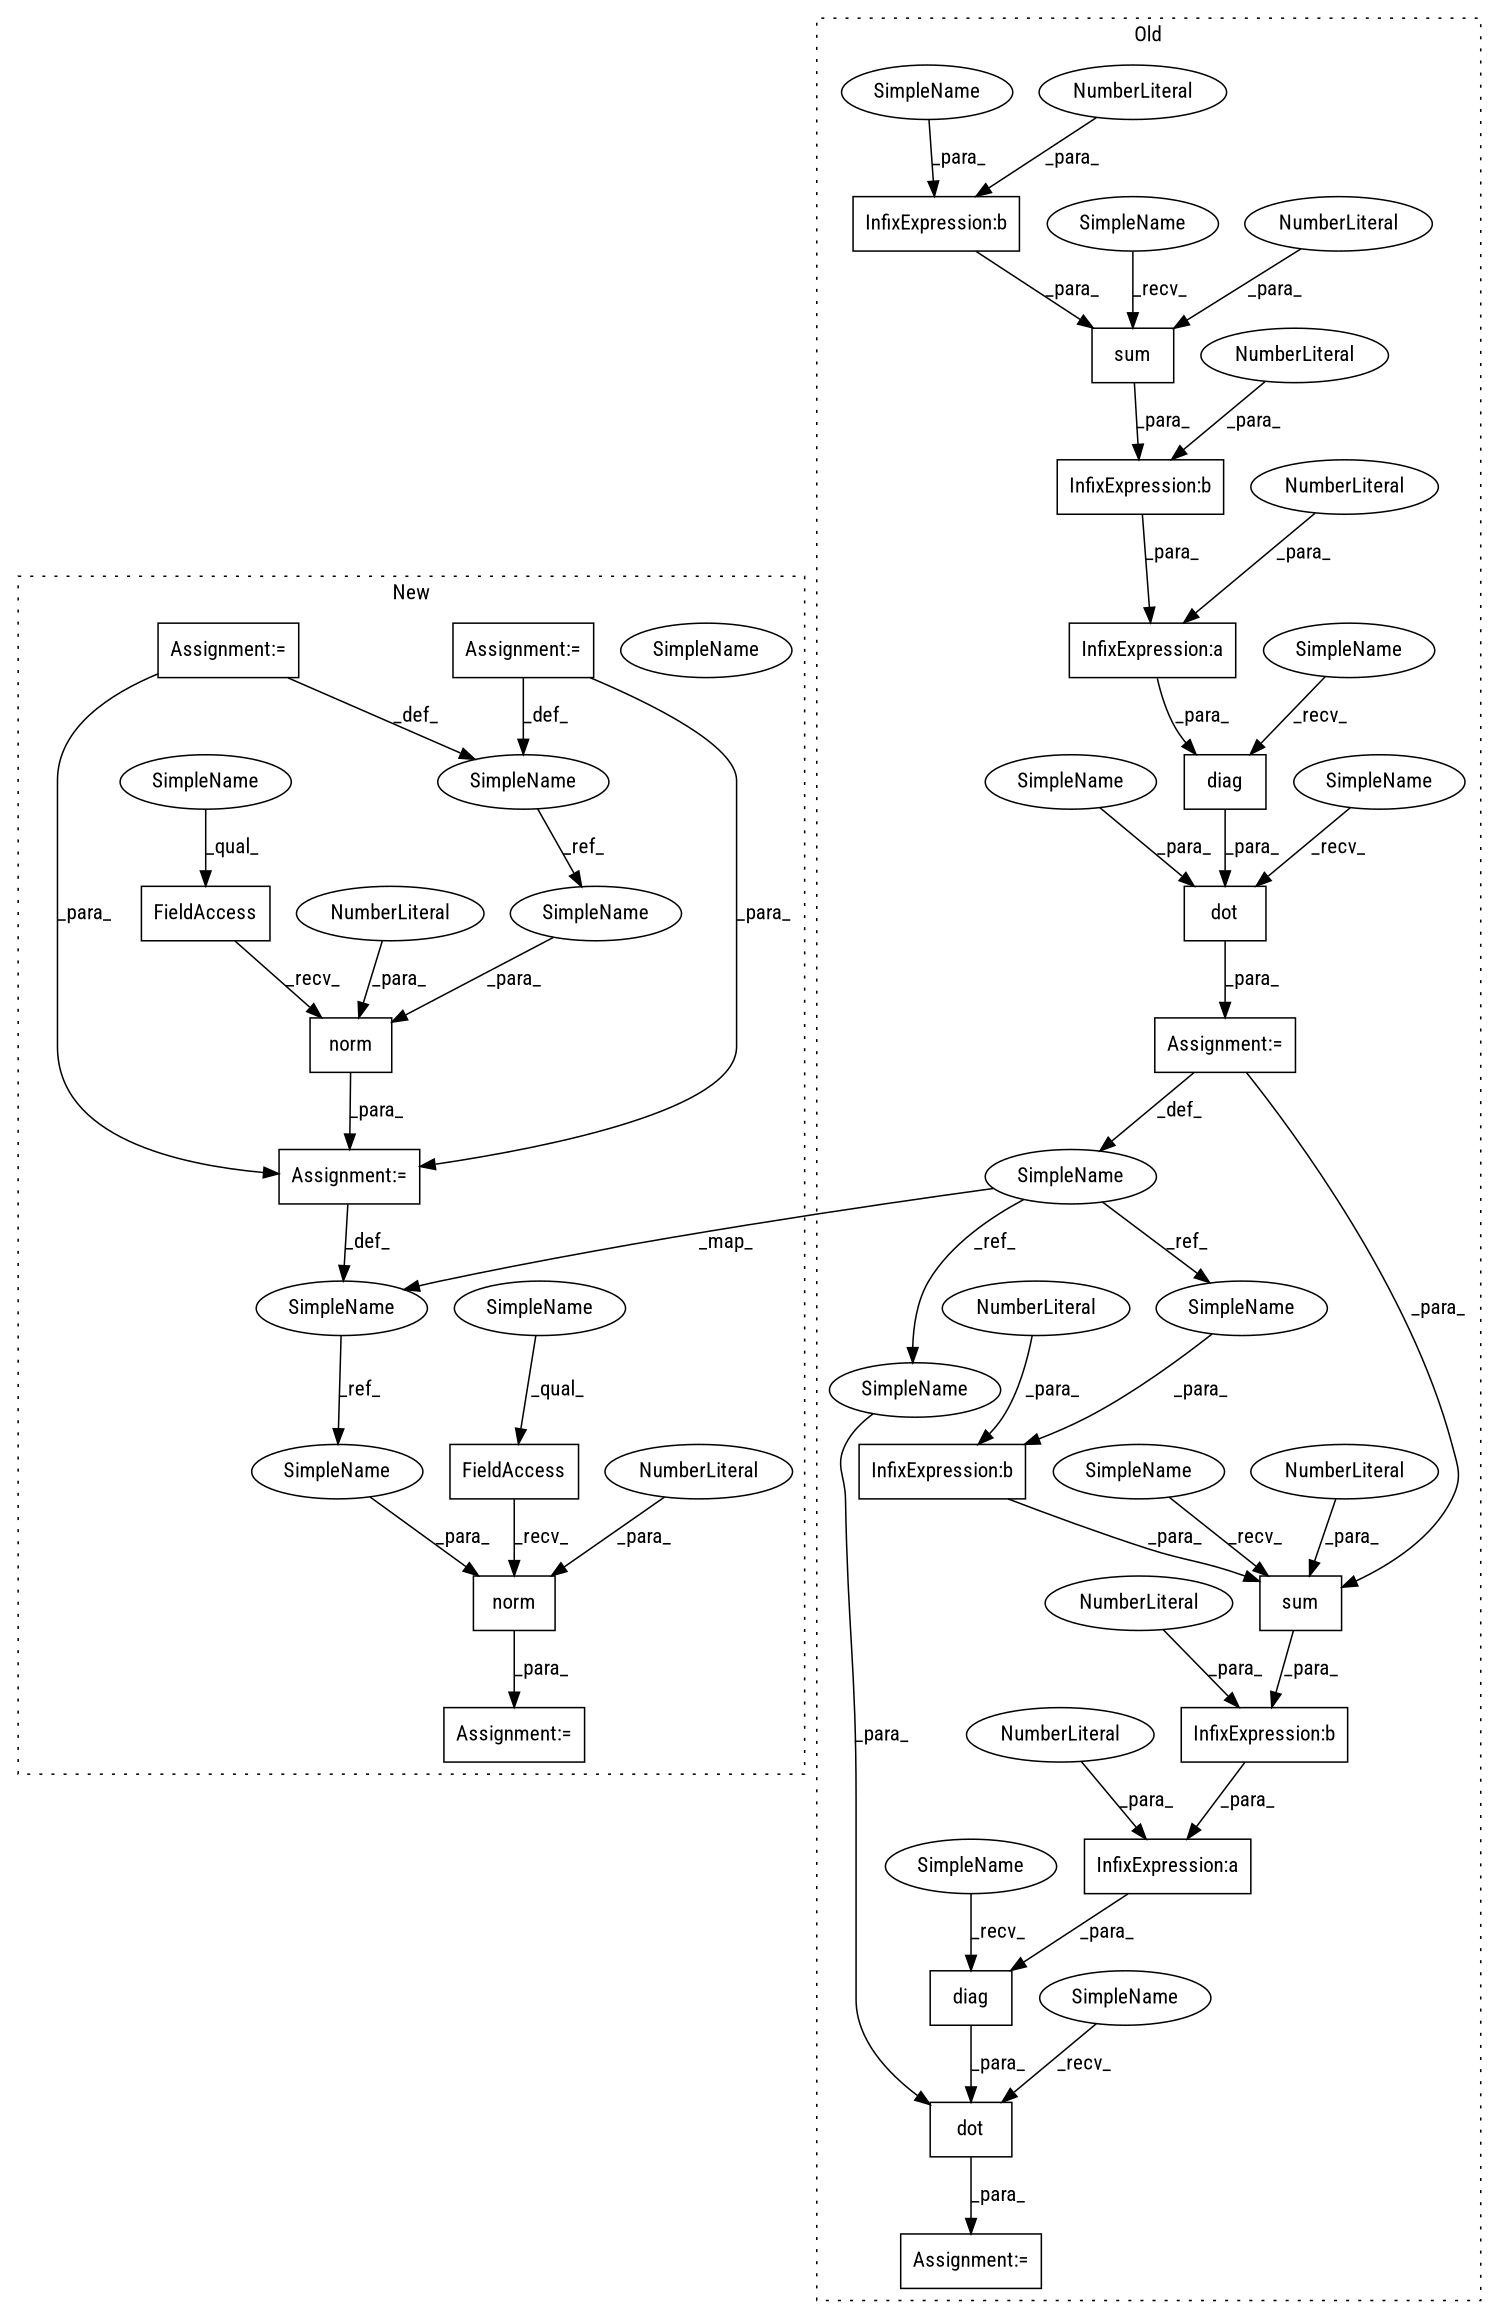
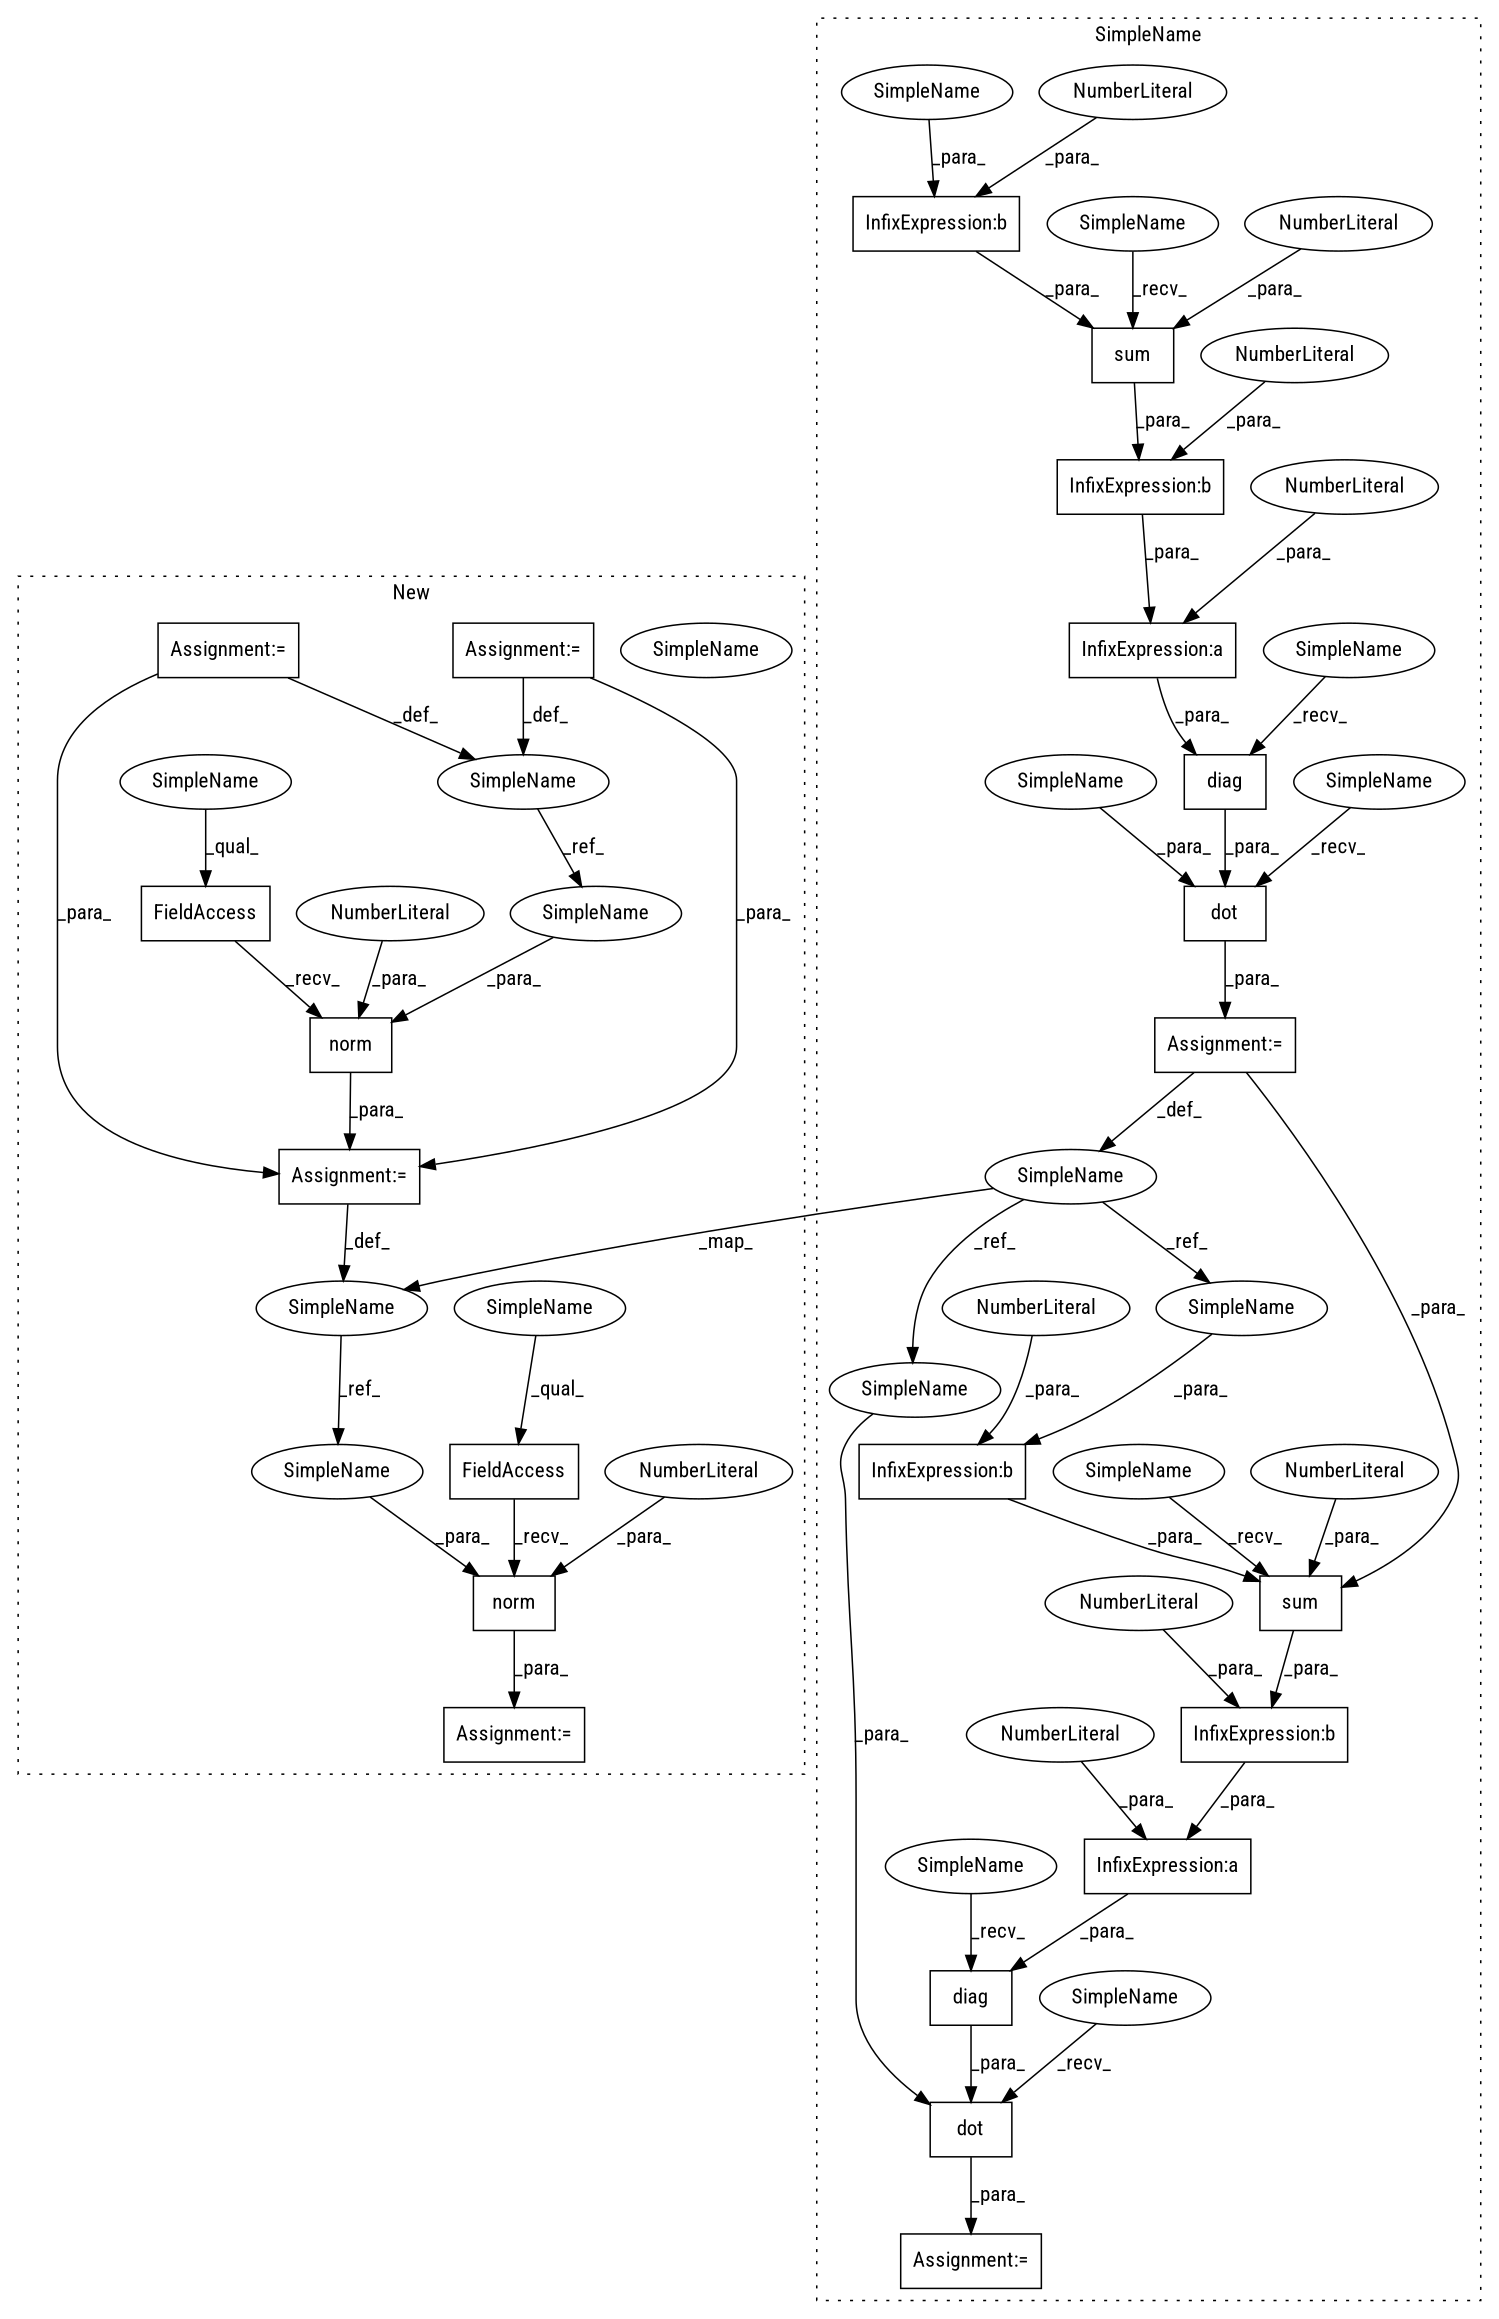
cluster "Old": label "Old" -> "SimpleName"
